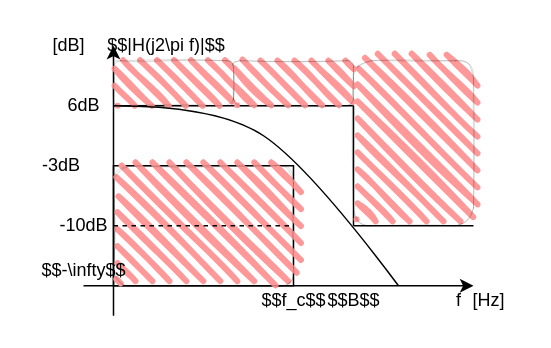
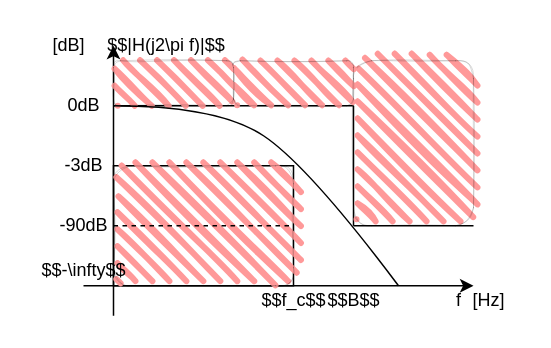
node "6dB": label "6dB" -> "0dB"
node "-3dB": moved (61, 166) -> (83, 166)
node "-10dB": label "-10dB" -> "-90dB"
